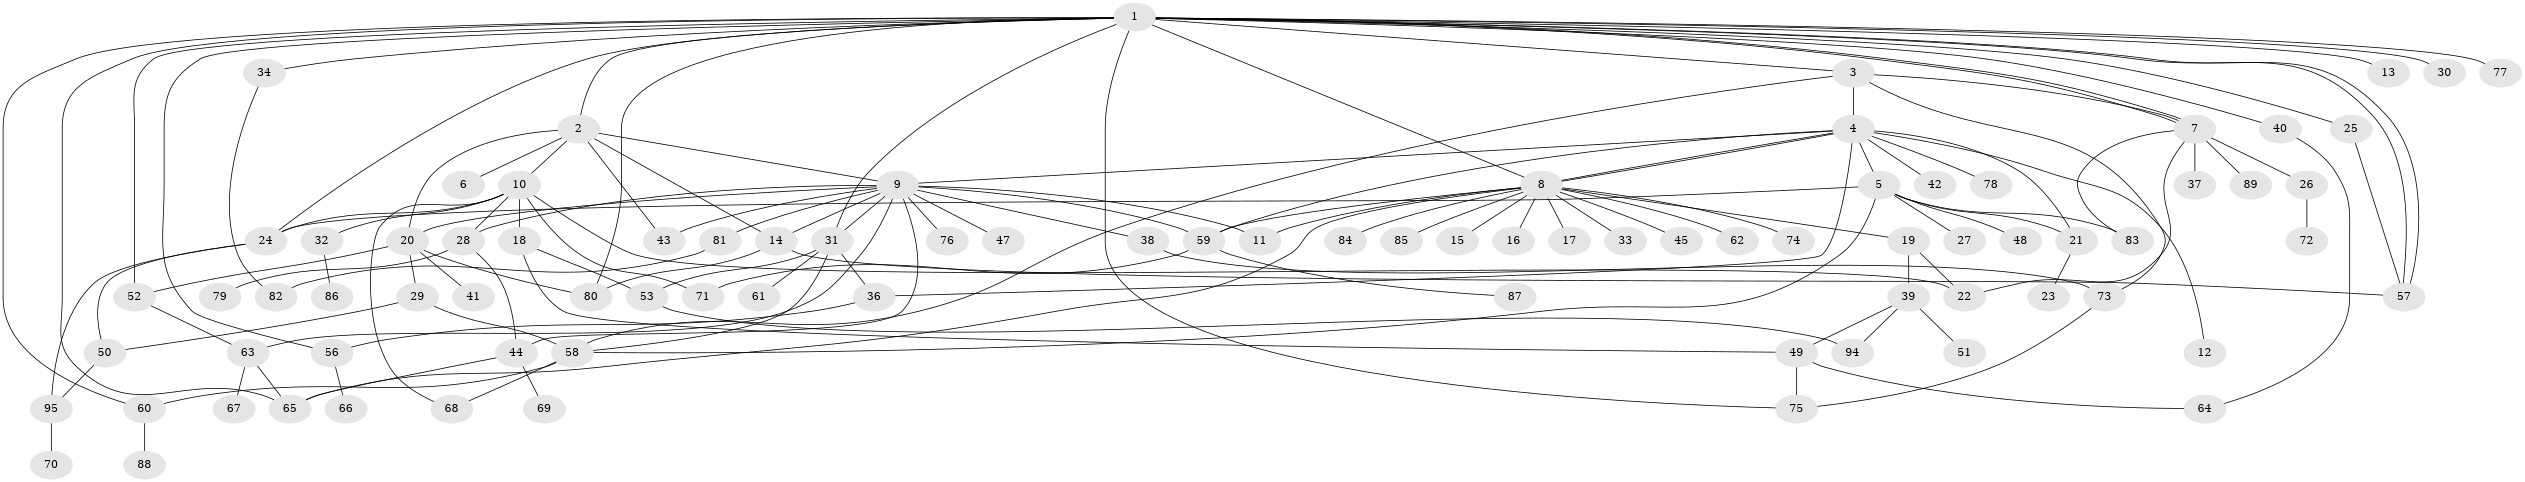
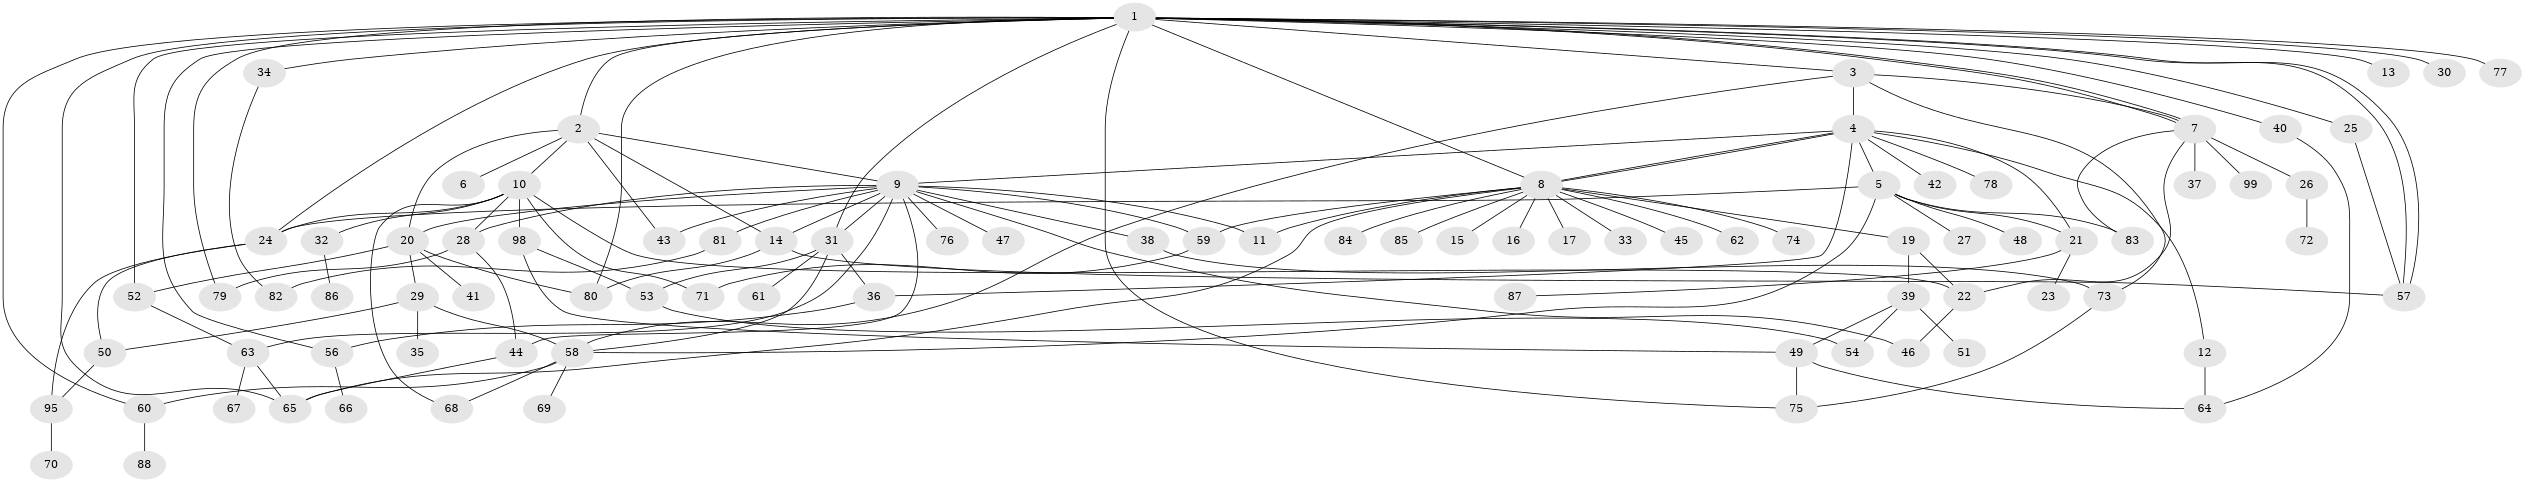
edge "1" -- "79": added
edge "4" -- "59": removed
node "89": label "89" -> "99"
node "18": label "18" -> "98"
edge "59" -- "87": now "21" -- "87"
node "35": added
node "94": label "94" -> "54"
node "46": added
edge "44" -- "69": now "58" -- "69"
edge "12" -- "64": added
